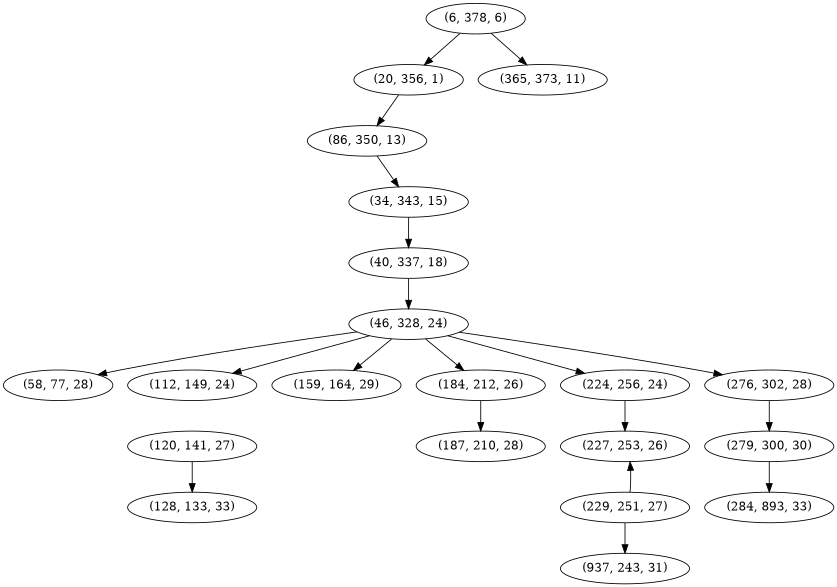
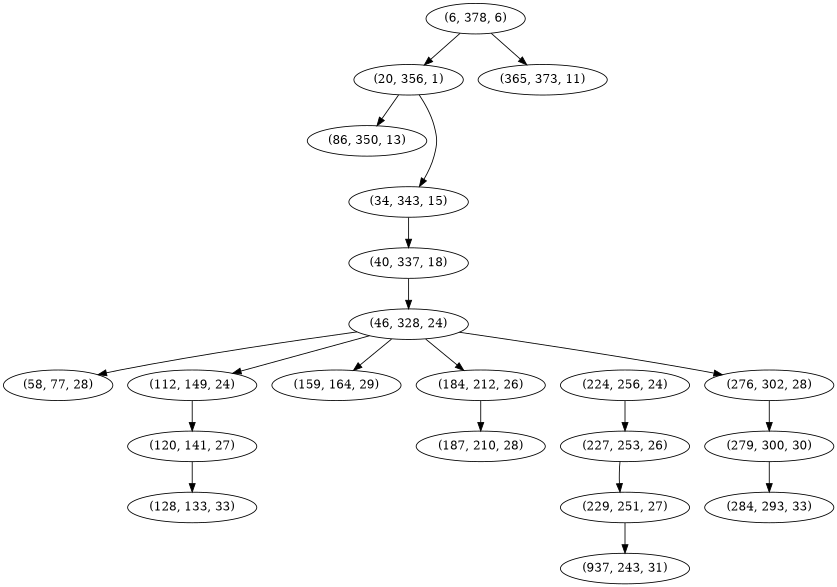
edge "(86, 350, 13)" -> "(34, 343, 15)": now "(20, 356, 1)" -> "(34, 343, 15)"
edge "(46, 328, 24)" -> "(224, 256, 24)": removed
edge "(112, 149, 24)" -> "(120, 141, 27)": added
edge "(229, 251, 27)" -> "(227, 253, 26)": reversed
node "(284, 893, 33)": label "(284, 893, 33)" -> "(284, 293, 33)"
